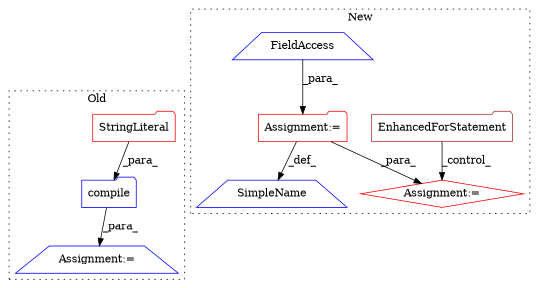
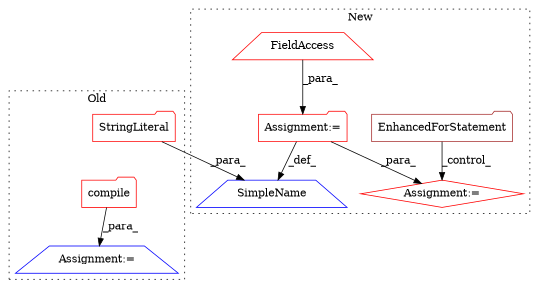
node "FieldAccess": color blue -> red
edge "StringLiteral" -> "compile": now "StringLiteral" -> "SimpleName"
node "compile": color blue -> red
